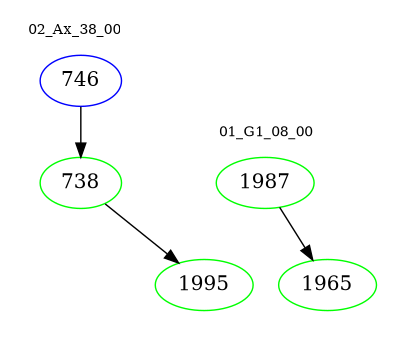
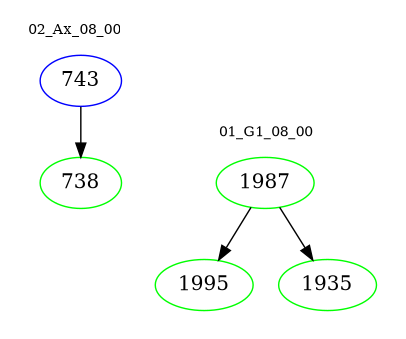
cluster "02_Ax_38_00": label "02_Ax_38_00" -> "02_Ax_08_00"
node "746": label "746" -> "743"
edge "738" -> "1995": now "1987" -> "1995"
node "1965": label "1965" -> "1935"
